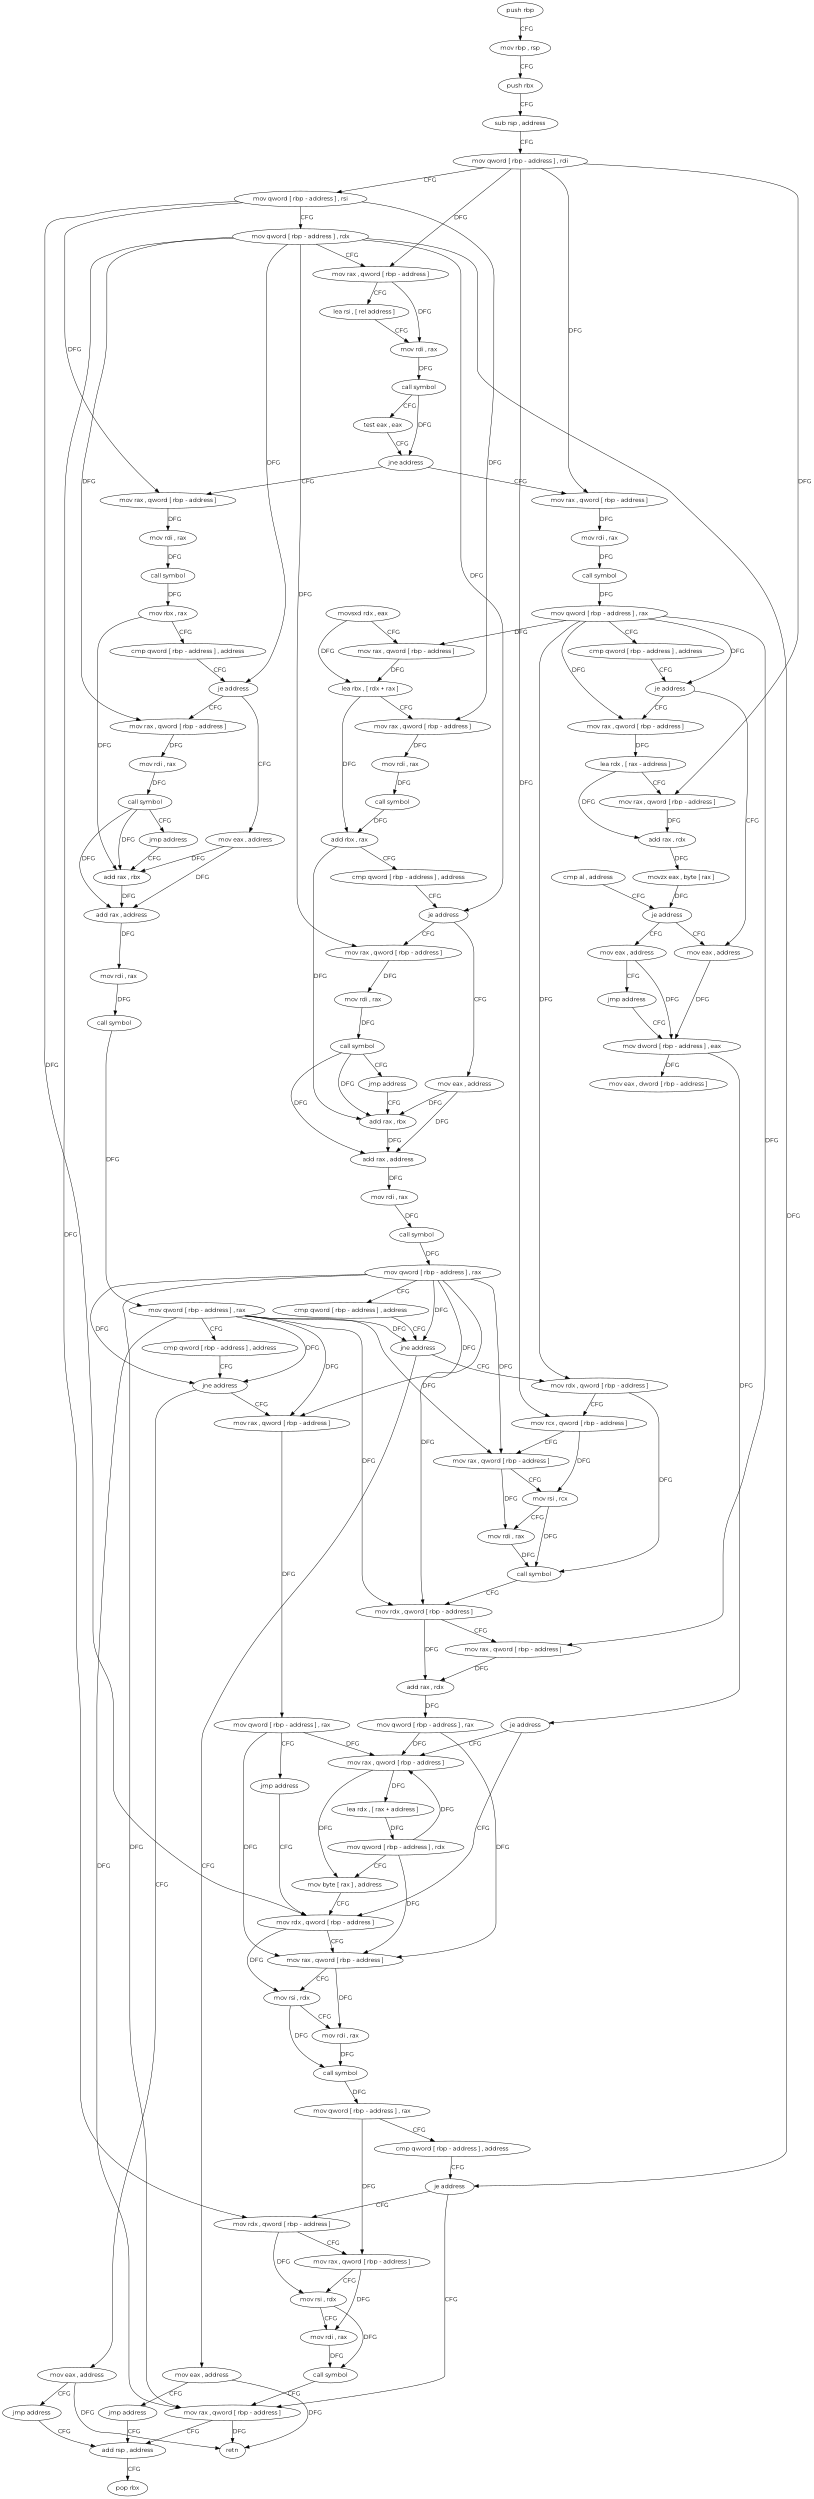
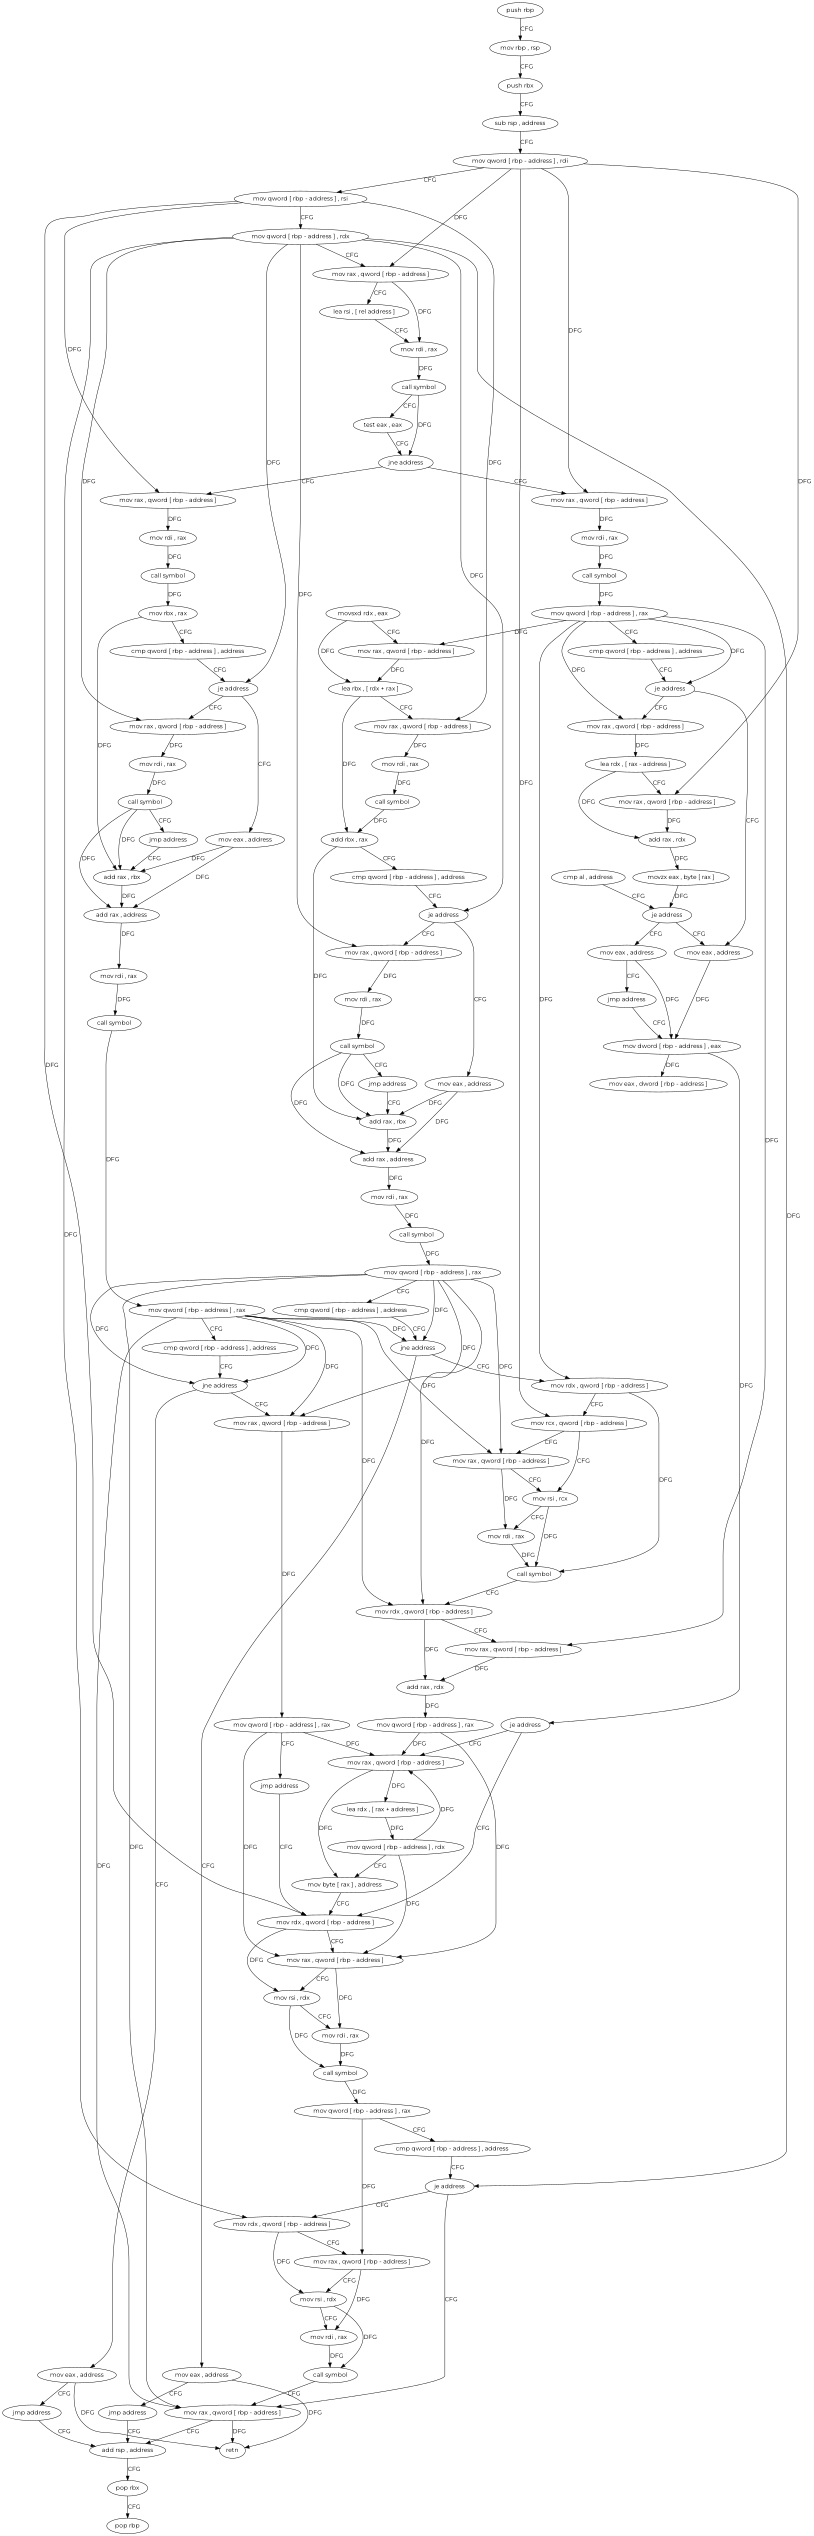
edge "mov rcx , qword [ rbp - address ]" -> "mov rsi , rcx": label "DFG" -> "CFG"
node "pop rbp": added
